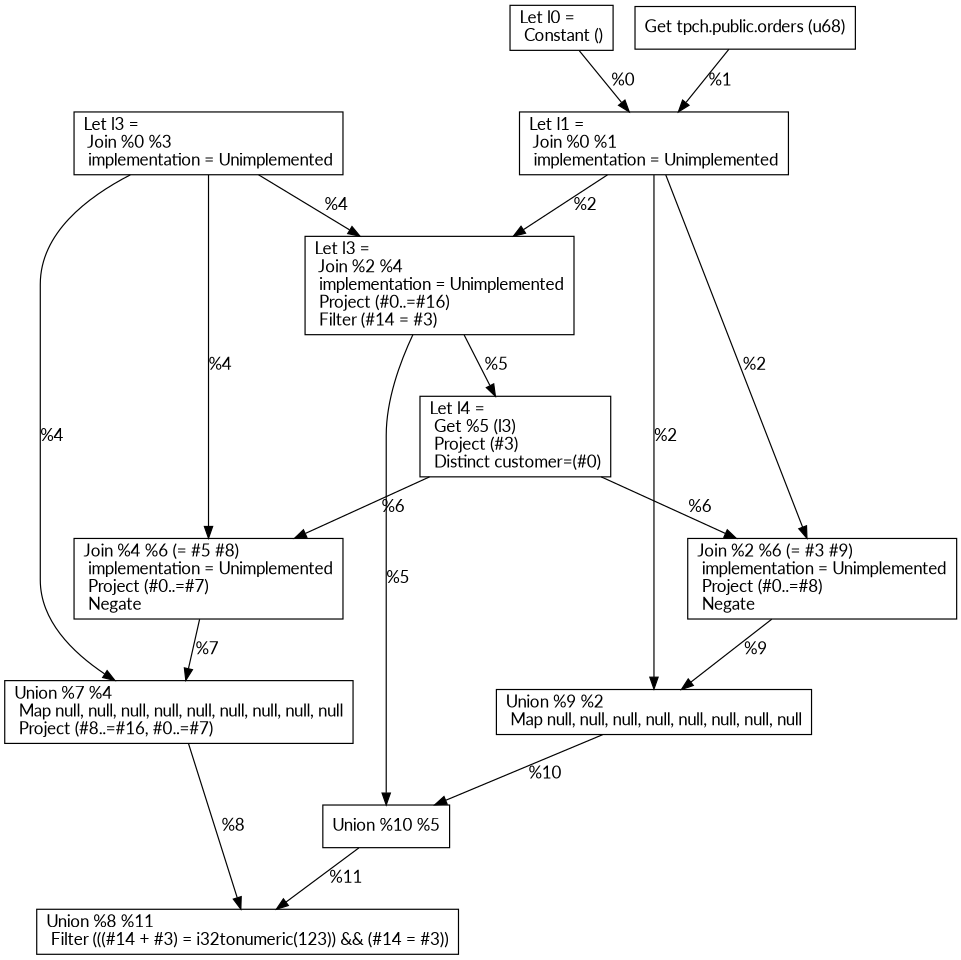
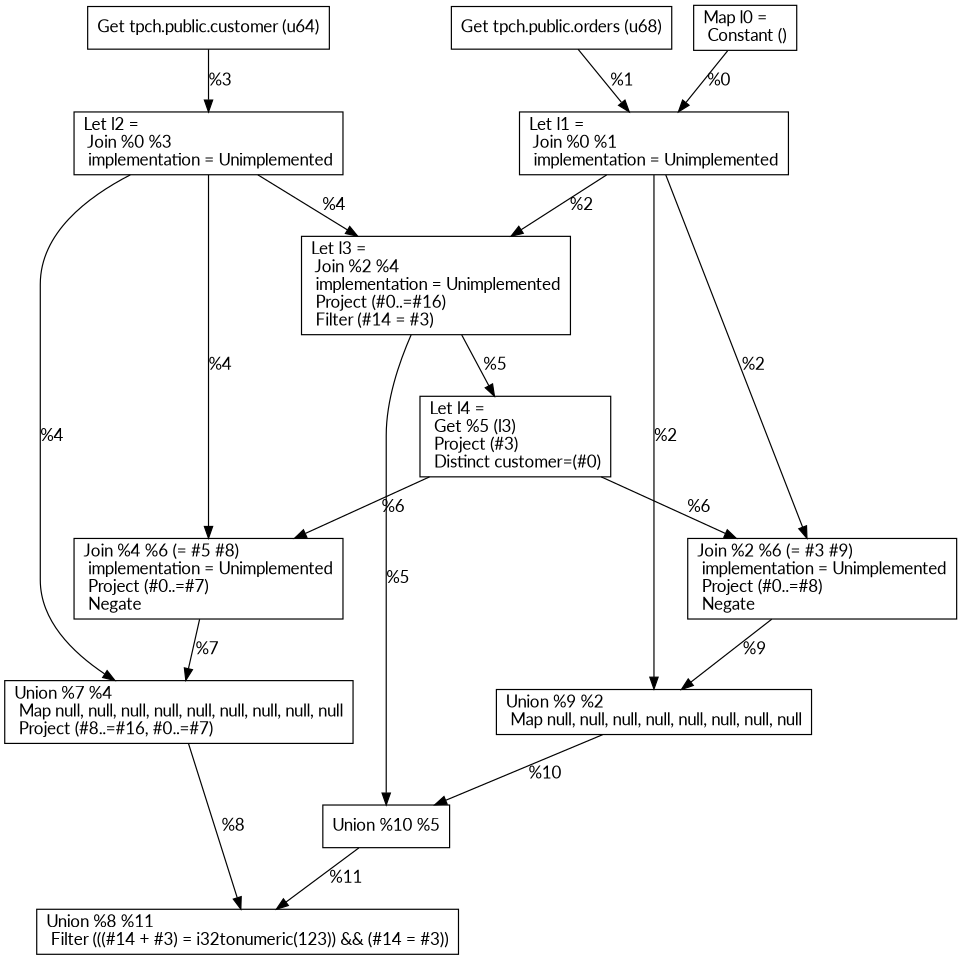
node "Get tpch.public.customer (u64)": added
node "Let l0 = Constant ()": label "Let l0 = Constant ()" -> "Map l0 = Constant ()"
node "Let l3 = Join %0 %3 implementation = Unimplemented": label "Let l3 = Join %0 %3 implementation = Unimplemented" -> "Let l2 = Join %0 %3 implementation = Unimplemented"
